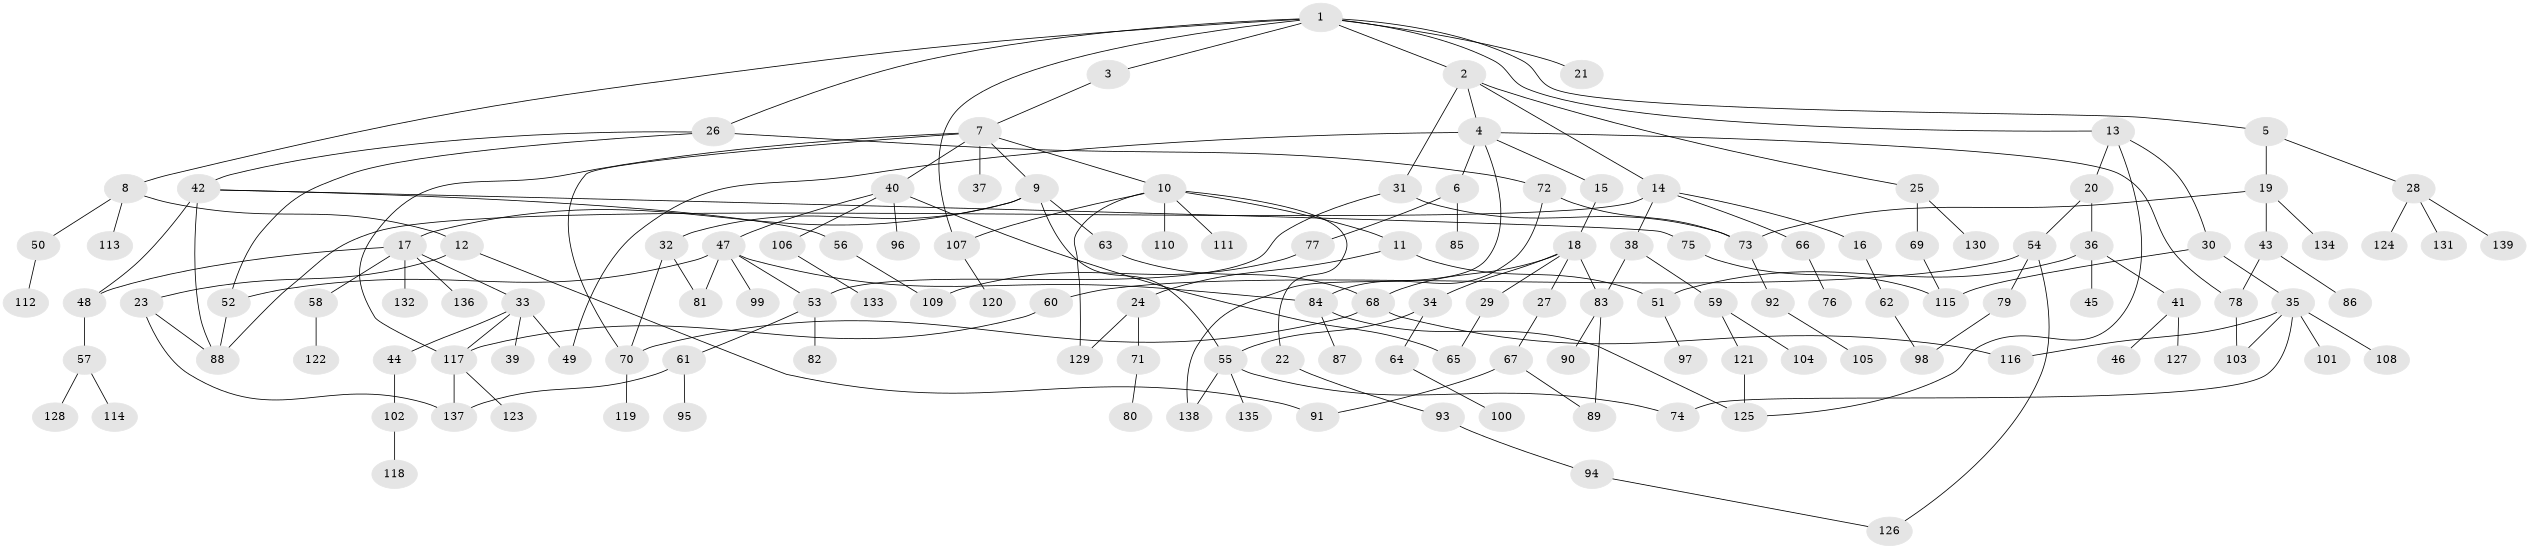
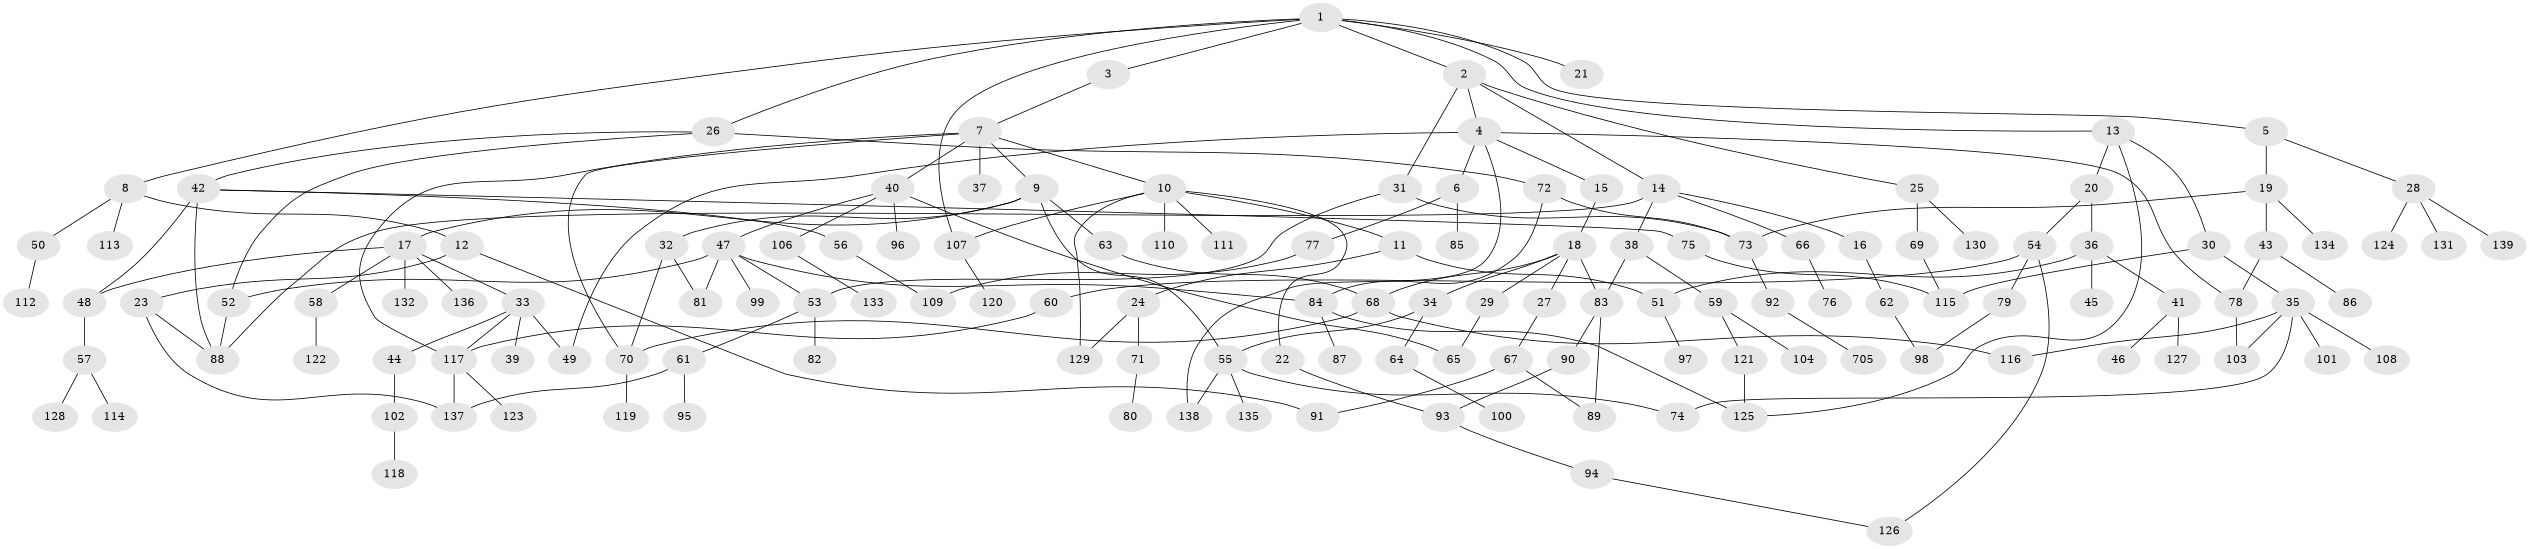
node "105": label "105" -> "705"
edge "90" -- "93": added
